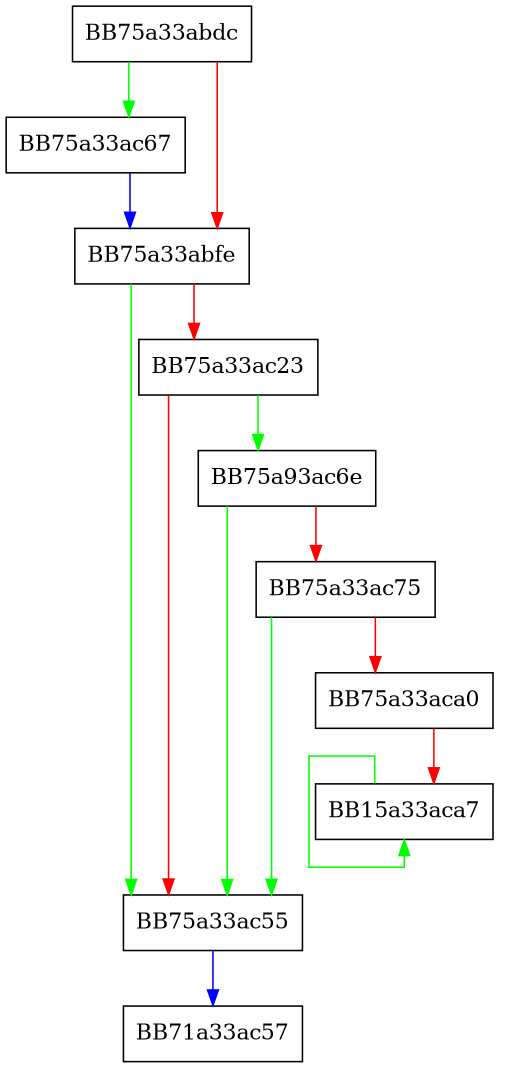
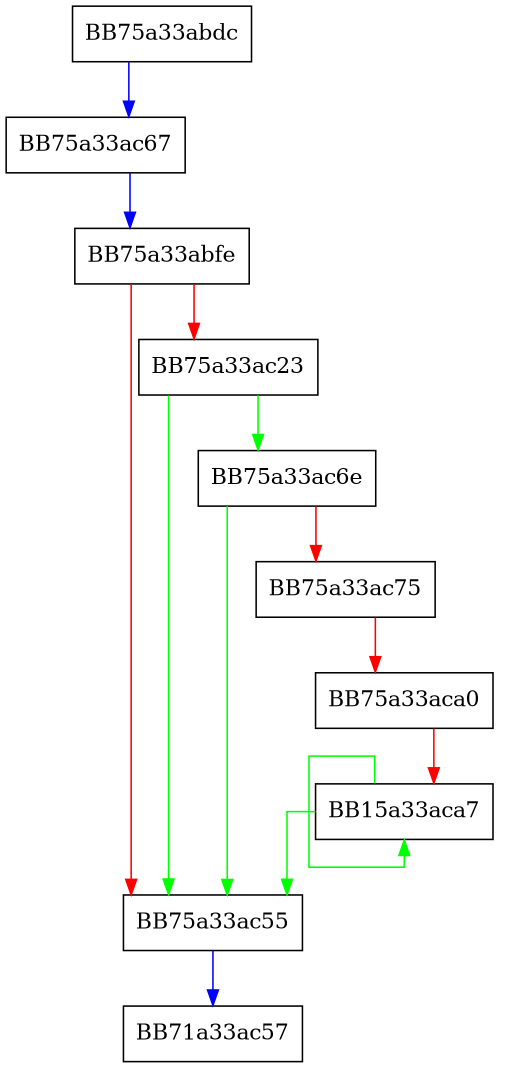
edge "BB75a33abdc" -> "BB75a33ac67": color green -> blue
edge "BB75a33abdc" -> "BB75a33abfe": removed
node "BB75a93ac6e": label "BB75a93ac6e" -> "BB75a33ac6e"
edge "BB75a33abfe" -> "BB75a33ac55": color green -> red
edge "BB75a33ac23" -> "BB75a33ac55": color red -> green
edge "BB75a33ac75" -> "BB75a33ac55": now "BB15a33aca7" -> "BB75a33ac55"
